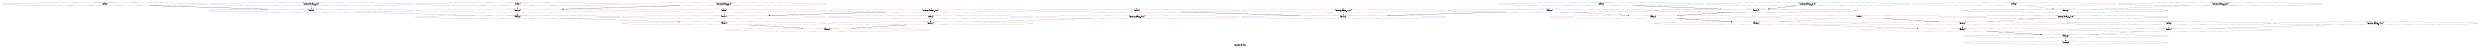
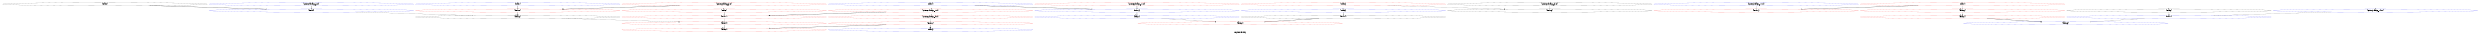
node "{Load_1}": color black -> blue
node "{Const_32|float32=13.00}": removed
edge "{fadd_21}" -> "{fmul_13}": reversed
node "{Const_34|float32=17.00}": color black -> blue
edge "{Load_3}" -> "{fmul_12}": reversed
edge "{fadd_22}" -> "{fadd_23}": removed
edge "{fmul_16}" -> "{fadd_24}": removed
node "{Store_26}": removed
